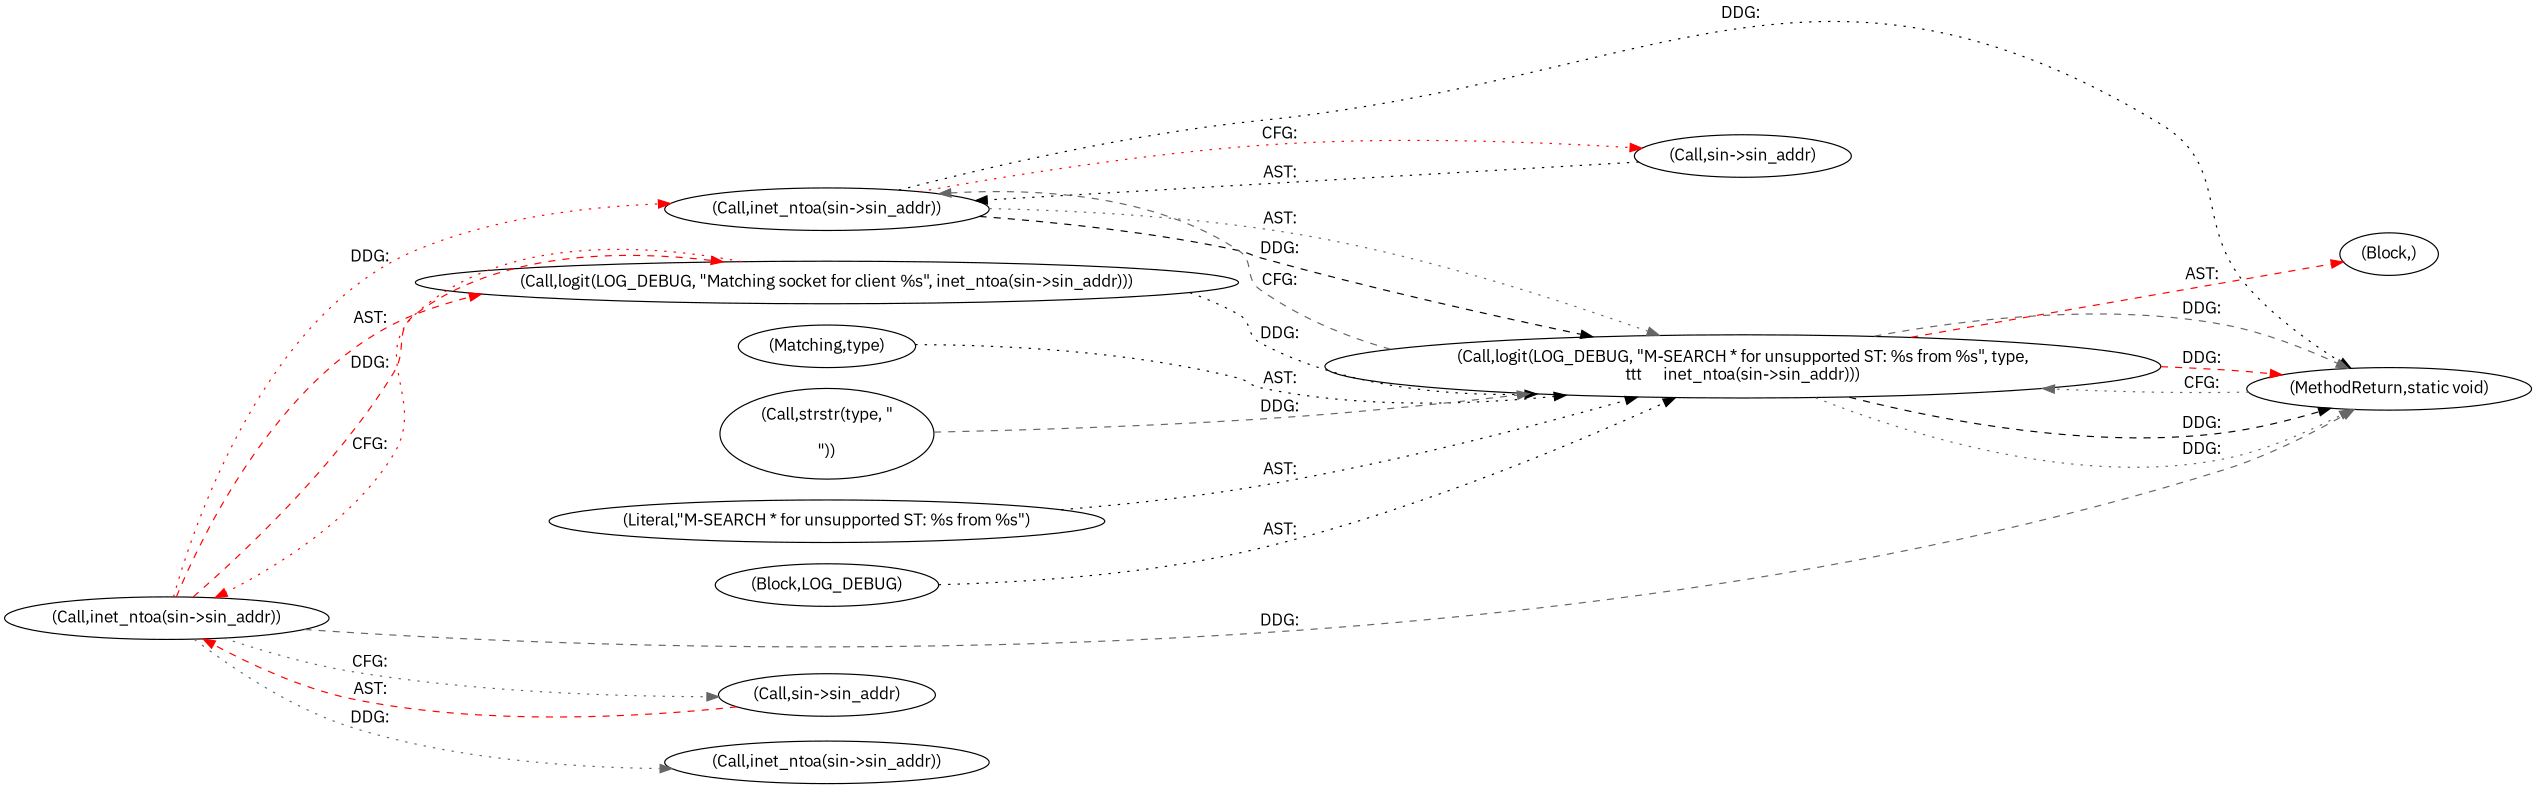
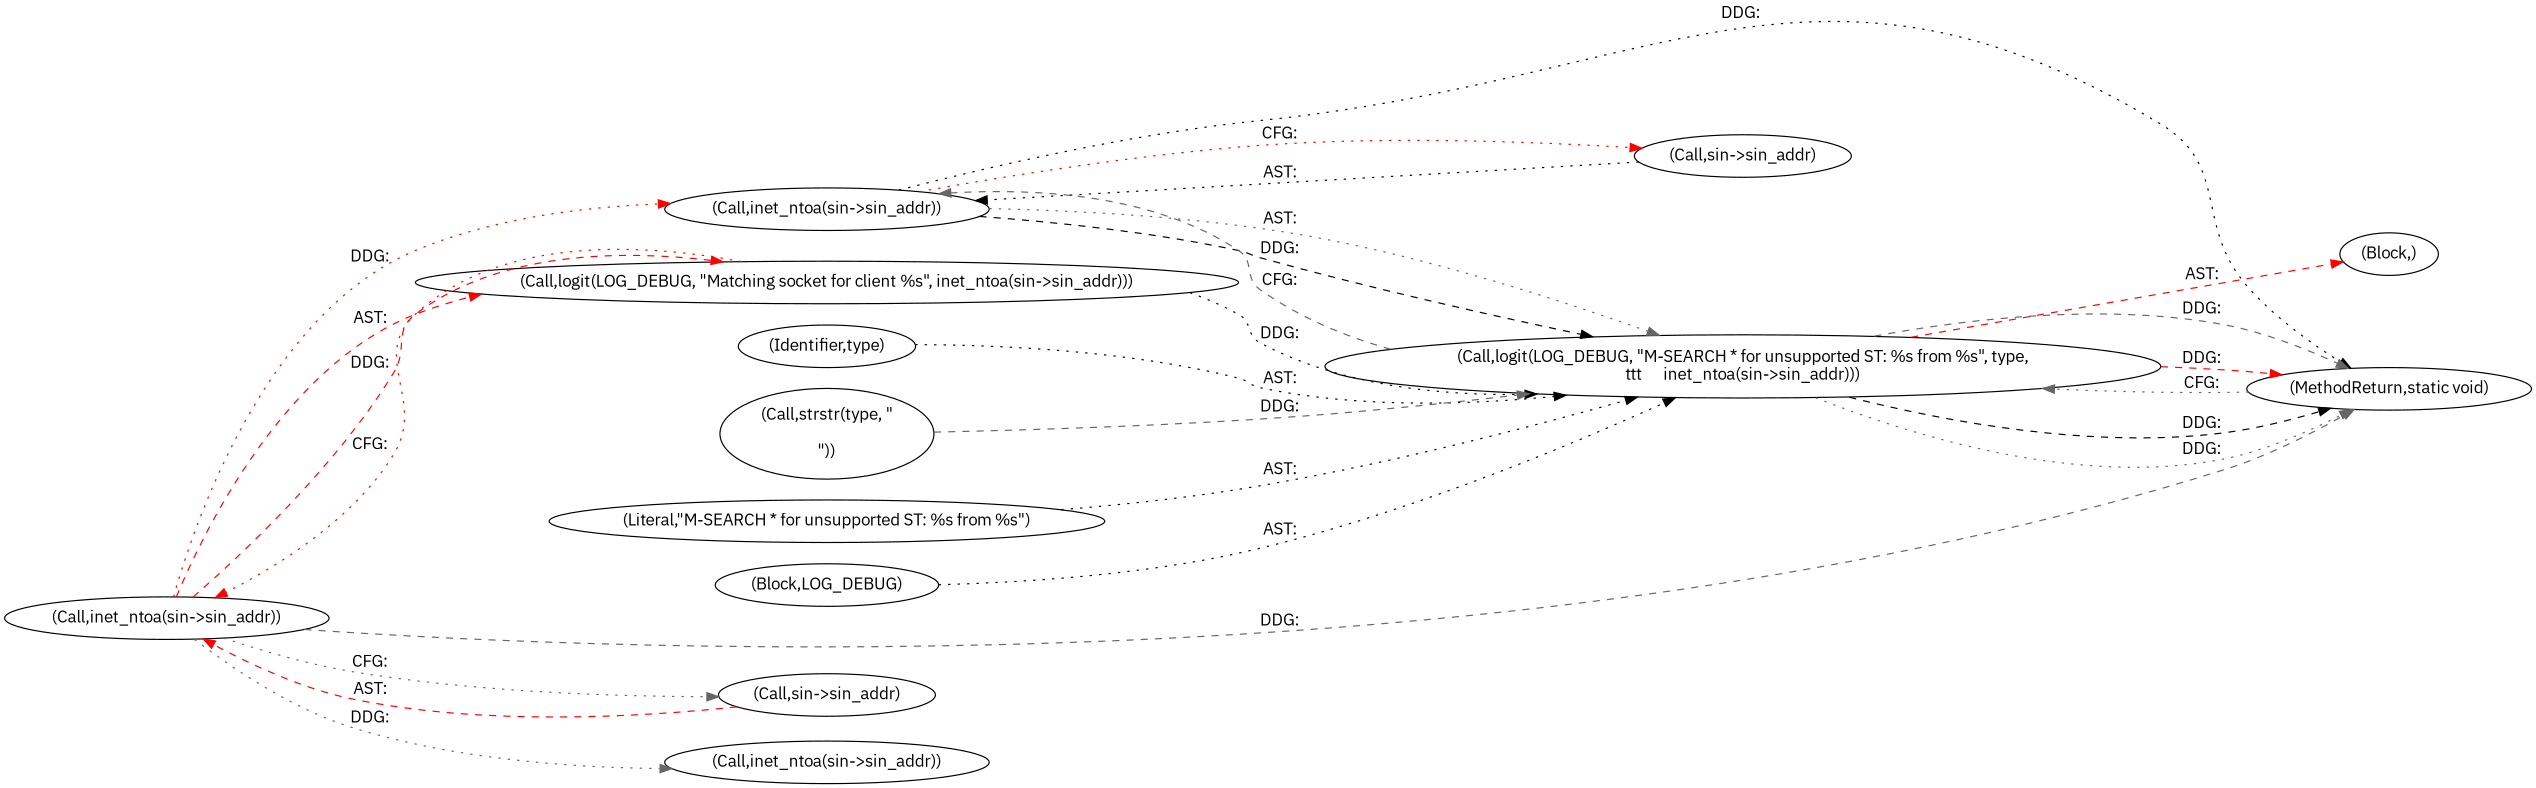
node "(Matching,type)": label "(Matching,type)" -> "(Identifier,type)"
